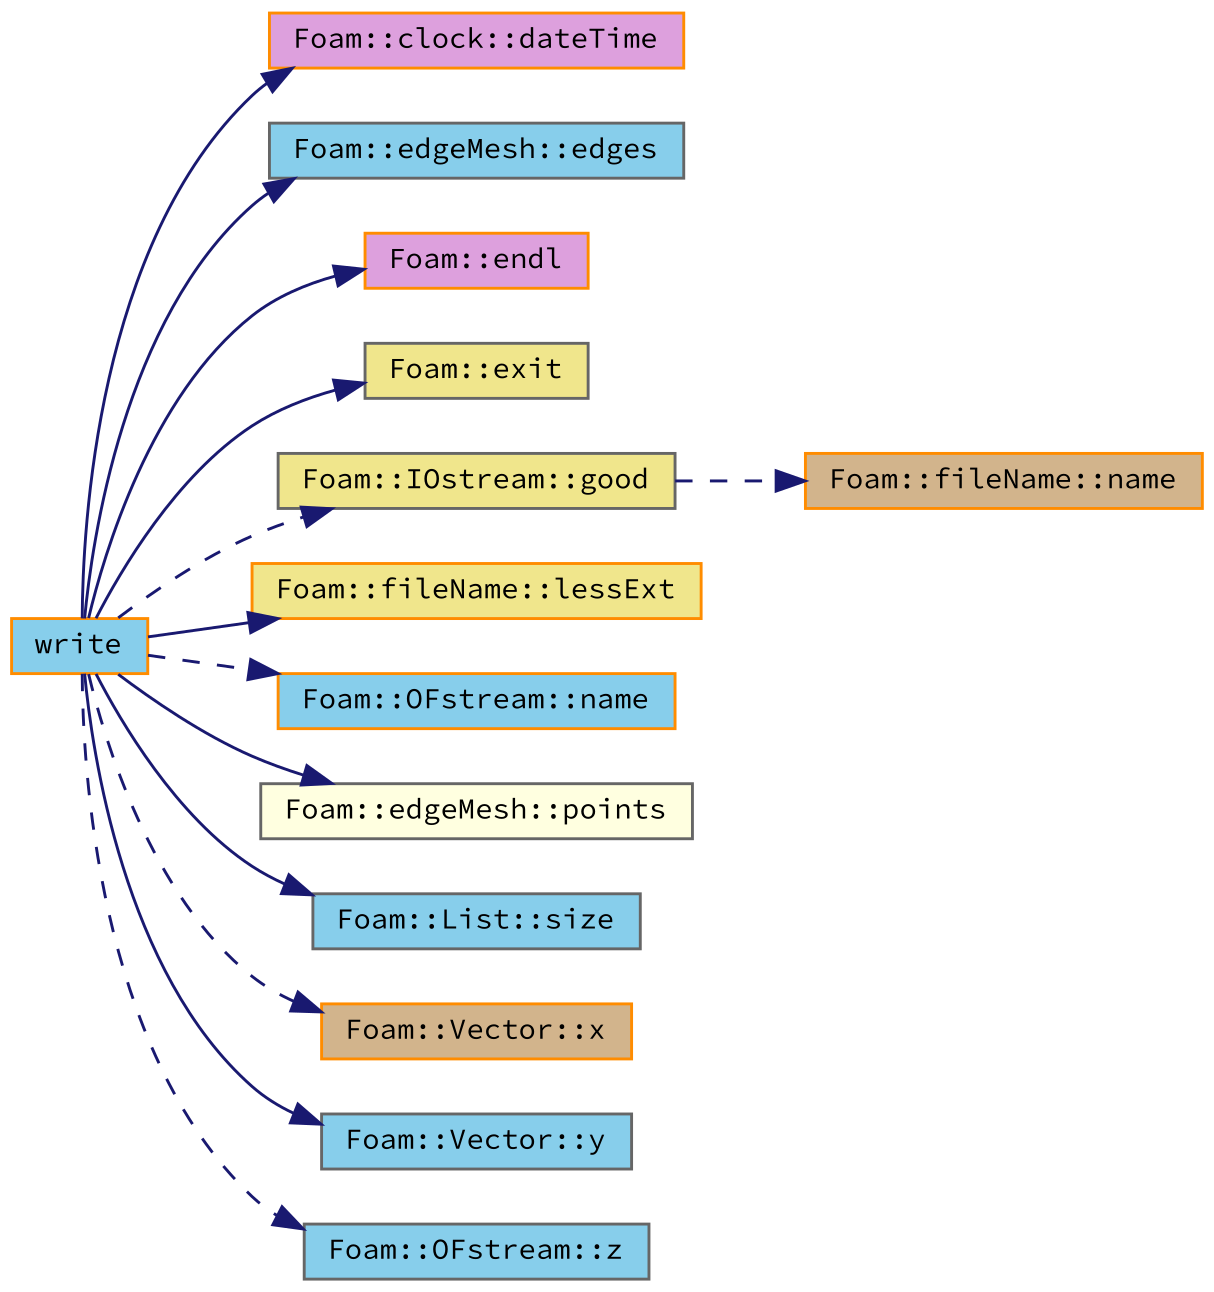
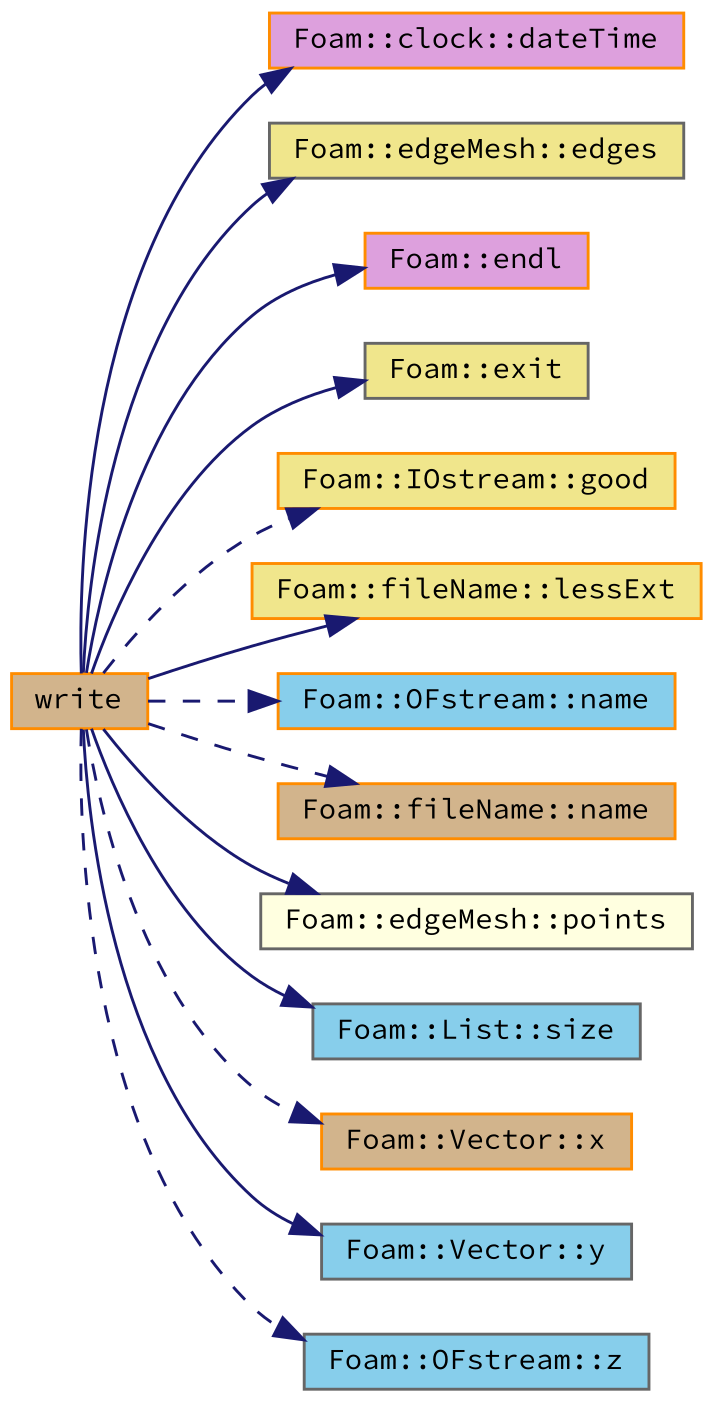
node "Foam::edgeMesh::edges": fillcolor skyblue -> khaki
node "Foam::IOstream::good": color gray40 -> darkorange
edge "Foam::IOstream::good" -> "Foam::fileName::name": now "write" -> "Foam::fileName::name"
node "write": fillcolor skyblue -> tan
